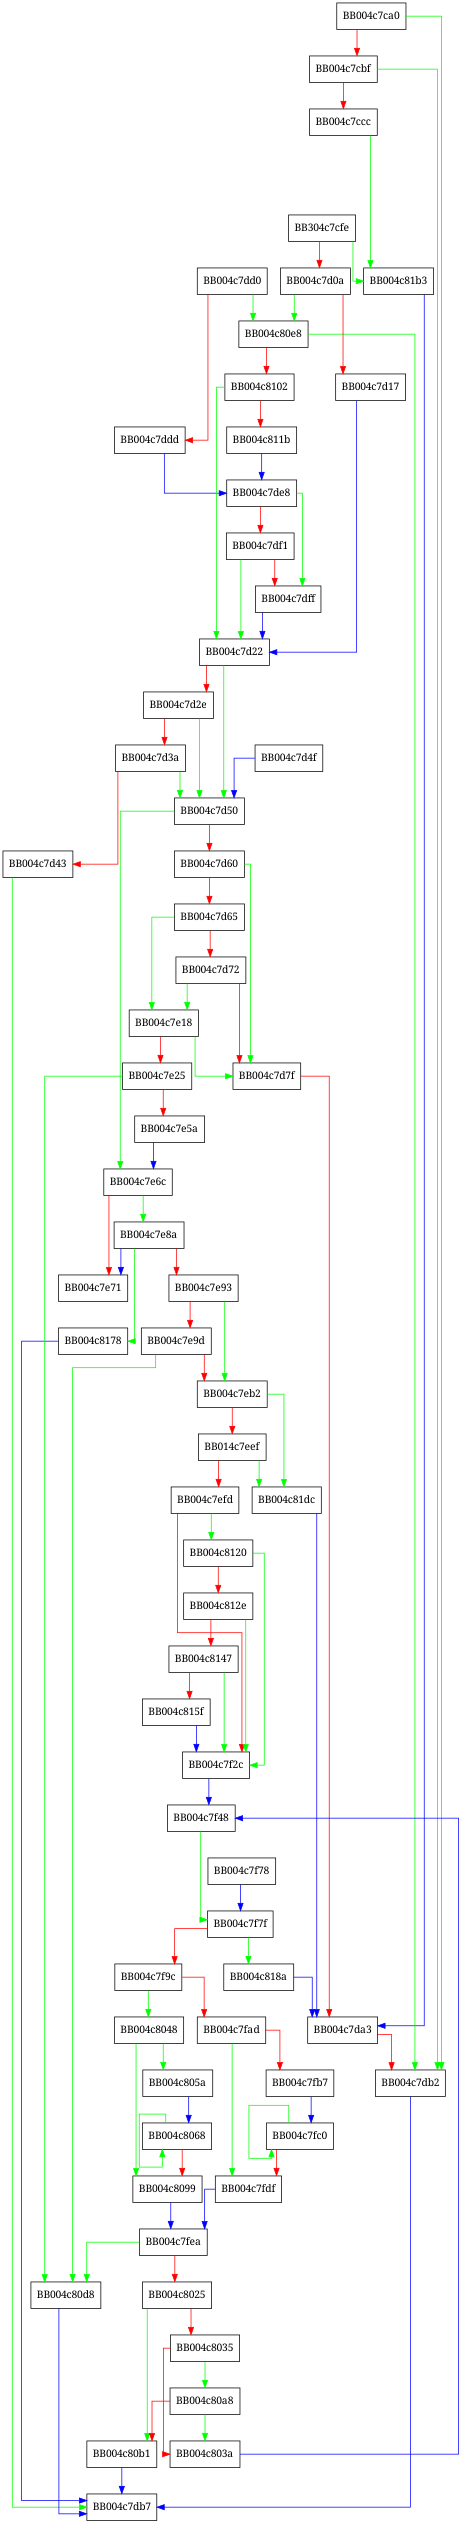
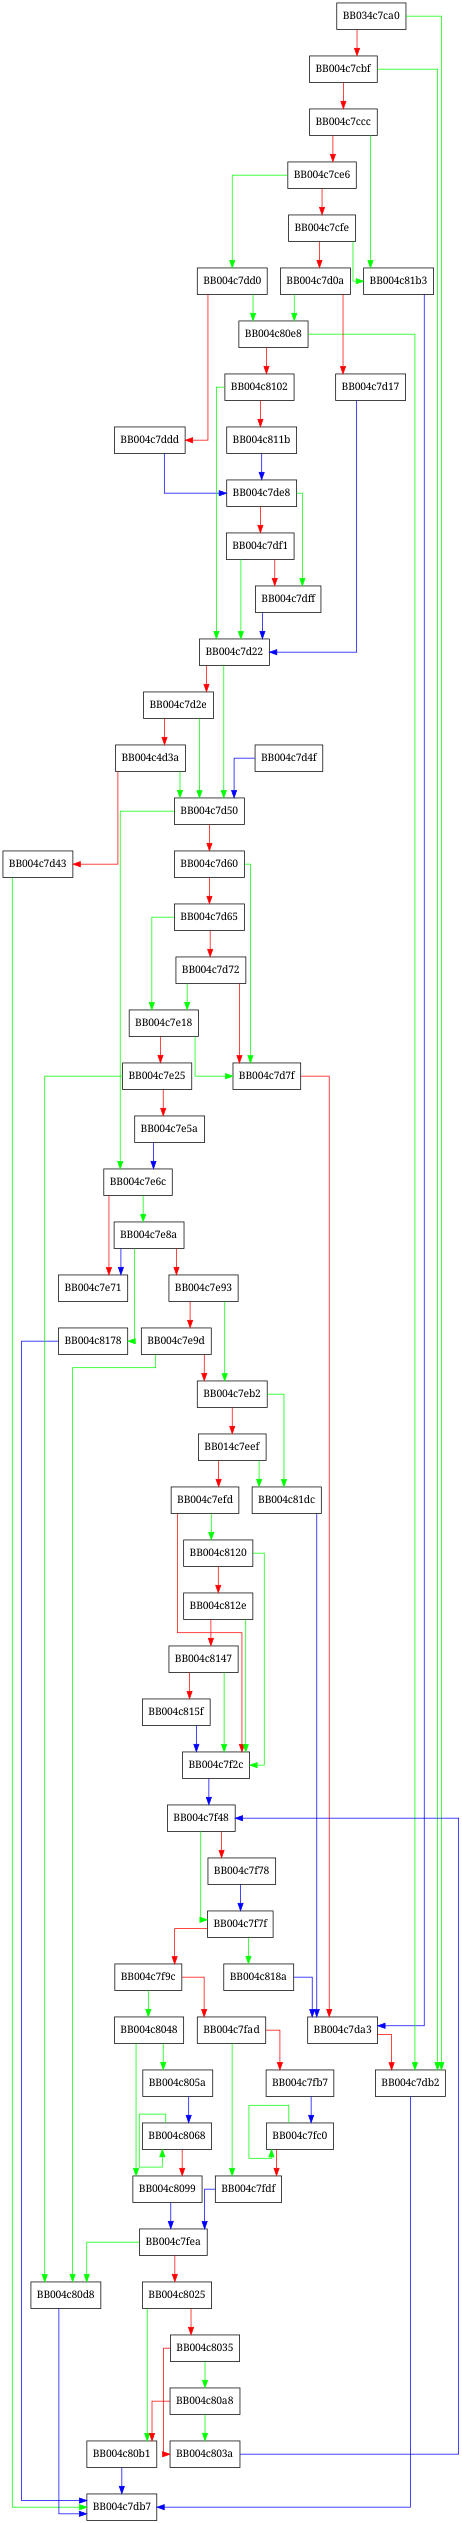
node "BB004c7ca0": label "BB004c7ca0" -> "BB034c7ca0"
node "BB004c7ce6": added
node "BB304c7cfe": label "BB304c7cfe" -> "BB004c7cfe"
node "BB004c7d3a": label "BB004c7d3a" -> "BB004c4d3a"
edge "BB004c7f48" -> "BB004c7f78": added
